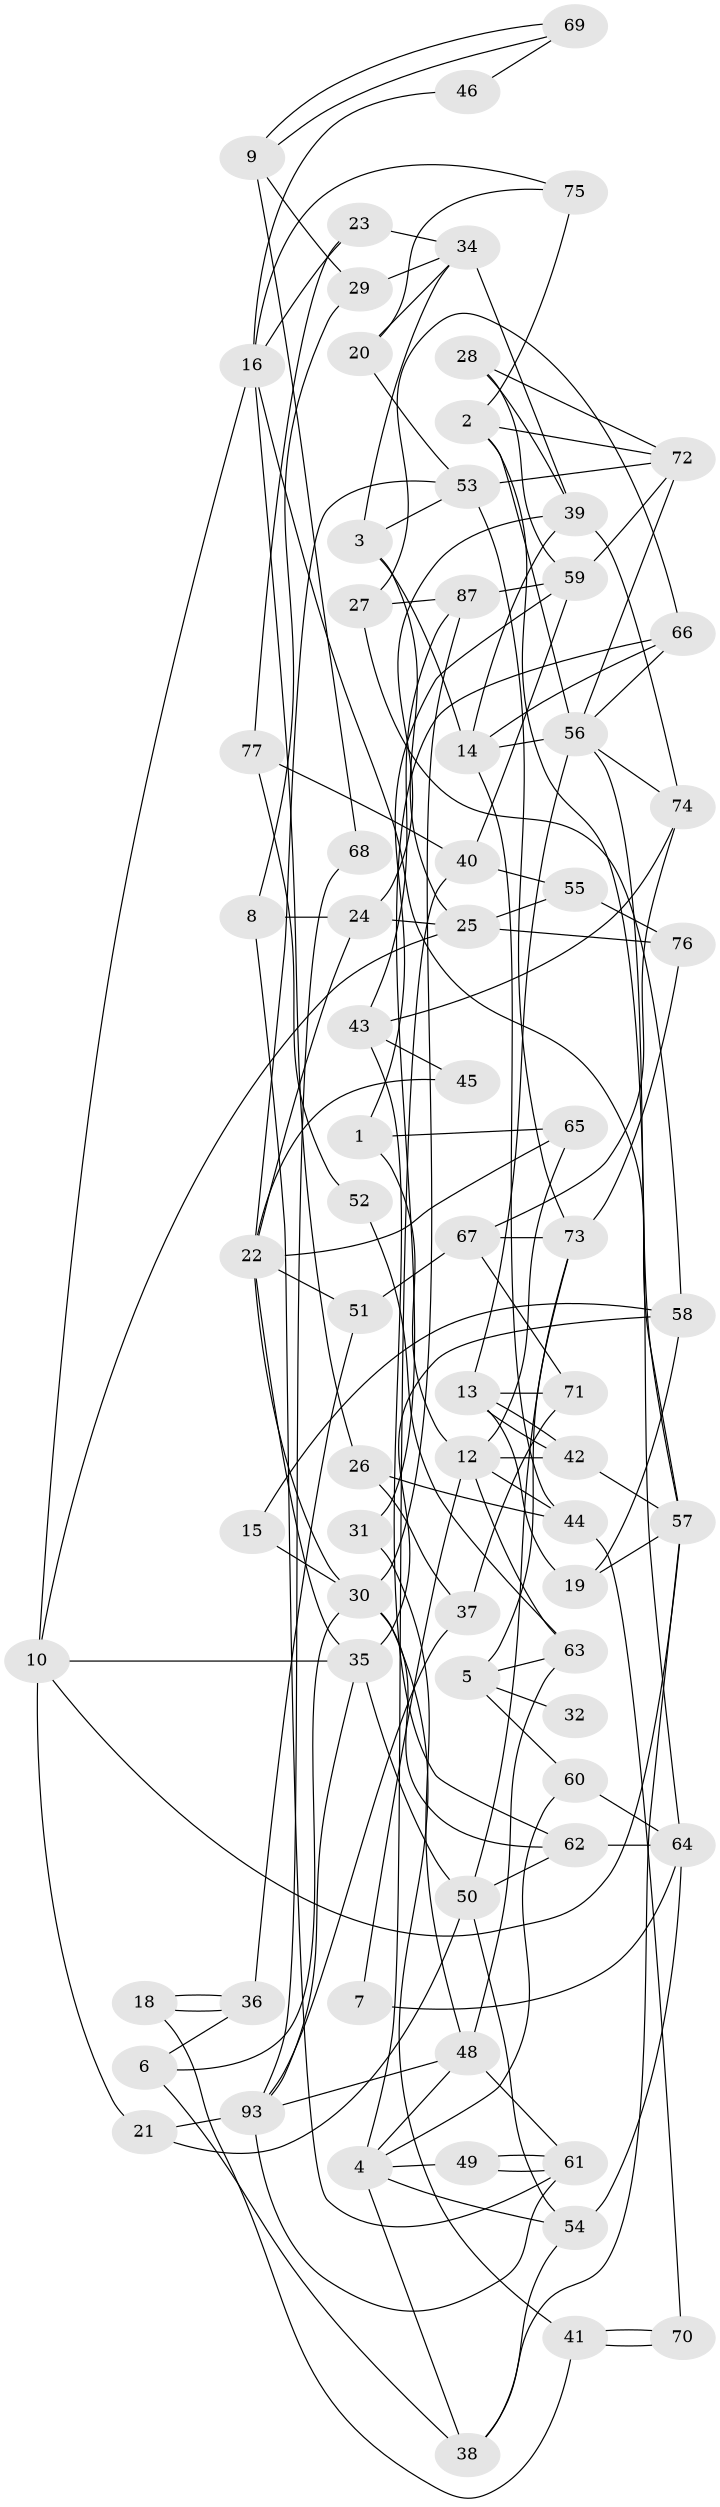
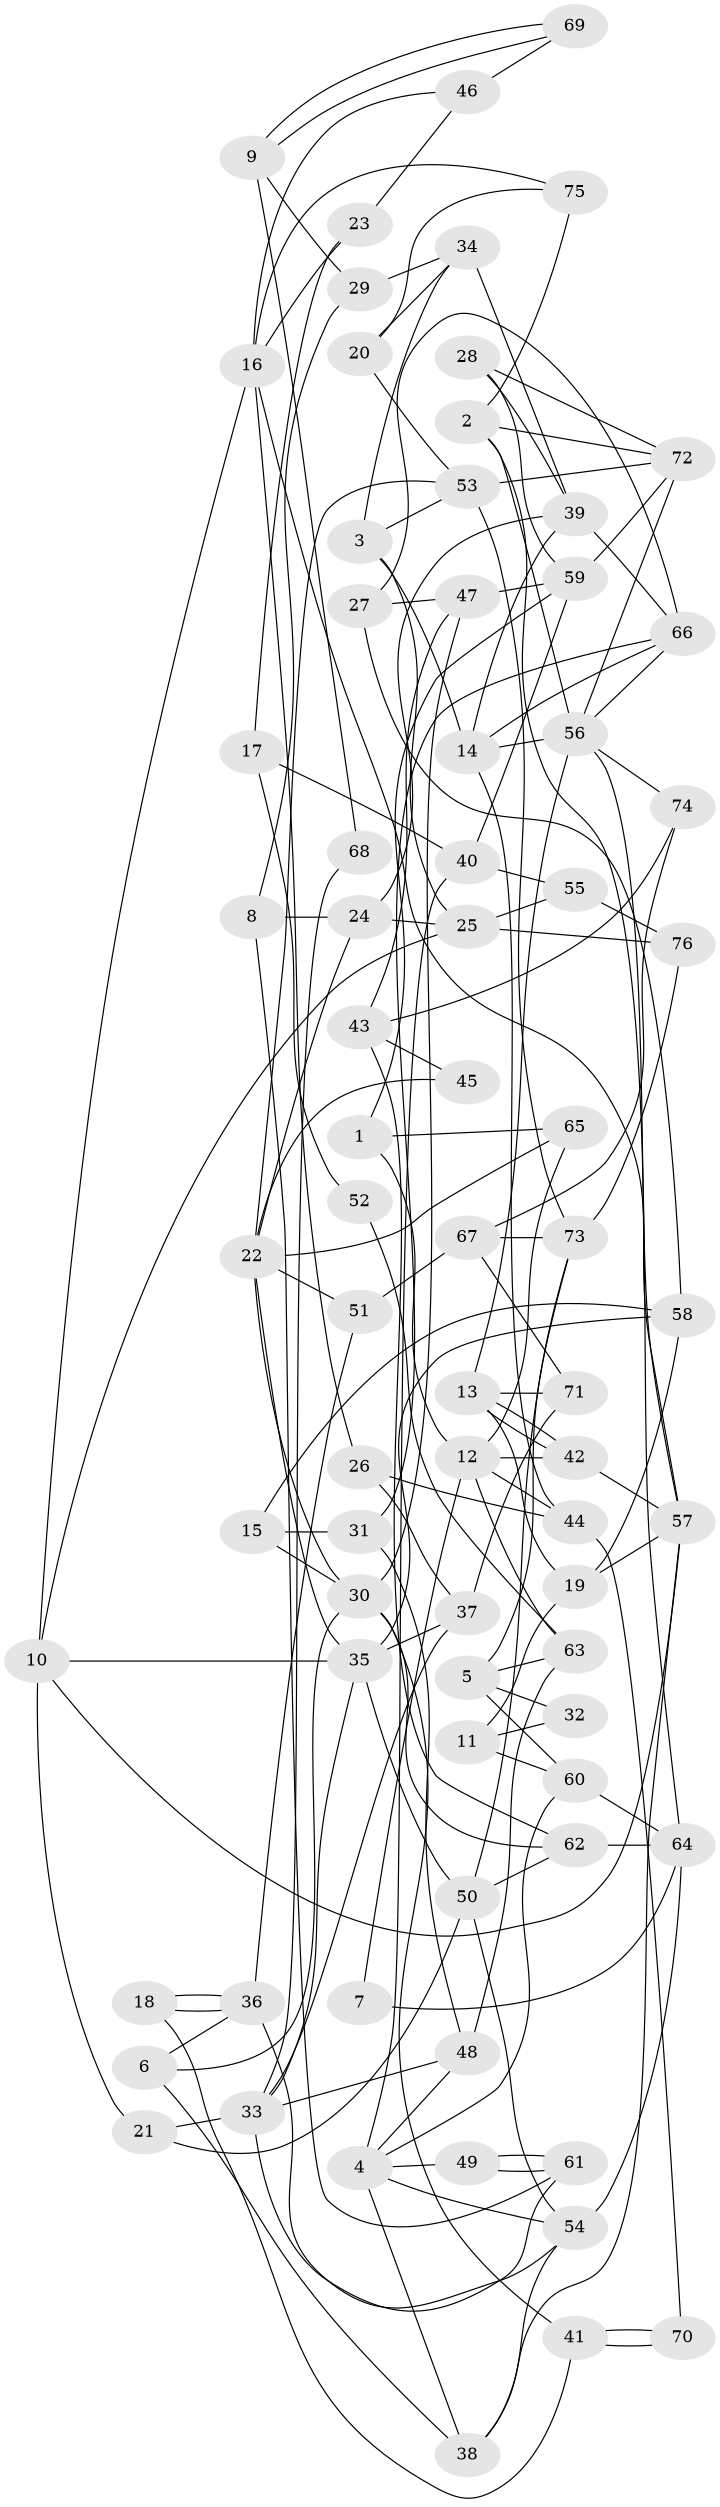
edge "23" -- "34": now "23" -- "46"
node "87": label "87" -> "47"
edge "39" -- "74": now "39" -- "66"
node "77": label "77" -> "17"
edge "15" -- "31": added
edge "37" -- "35": added
node "11": added
edge "48" -- "61": removed
node "93": label "93" -> "33"
edge "36" -- "54": added
